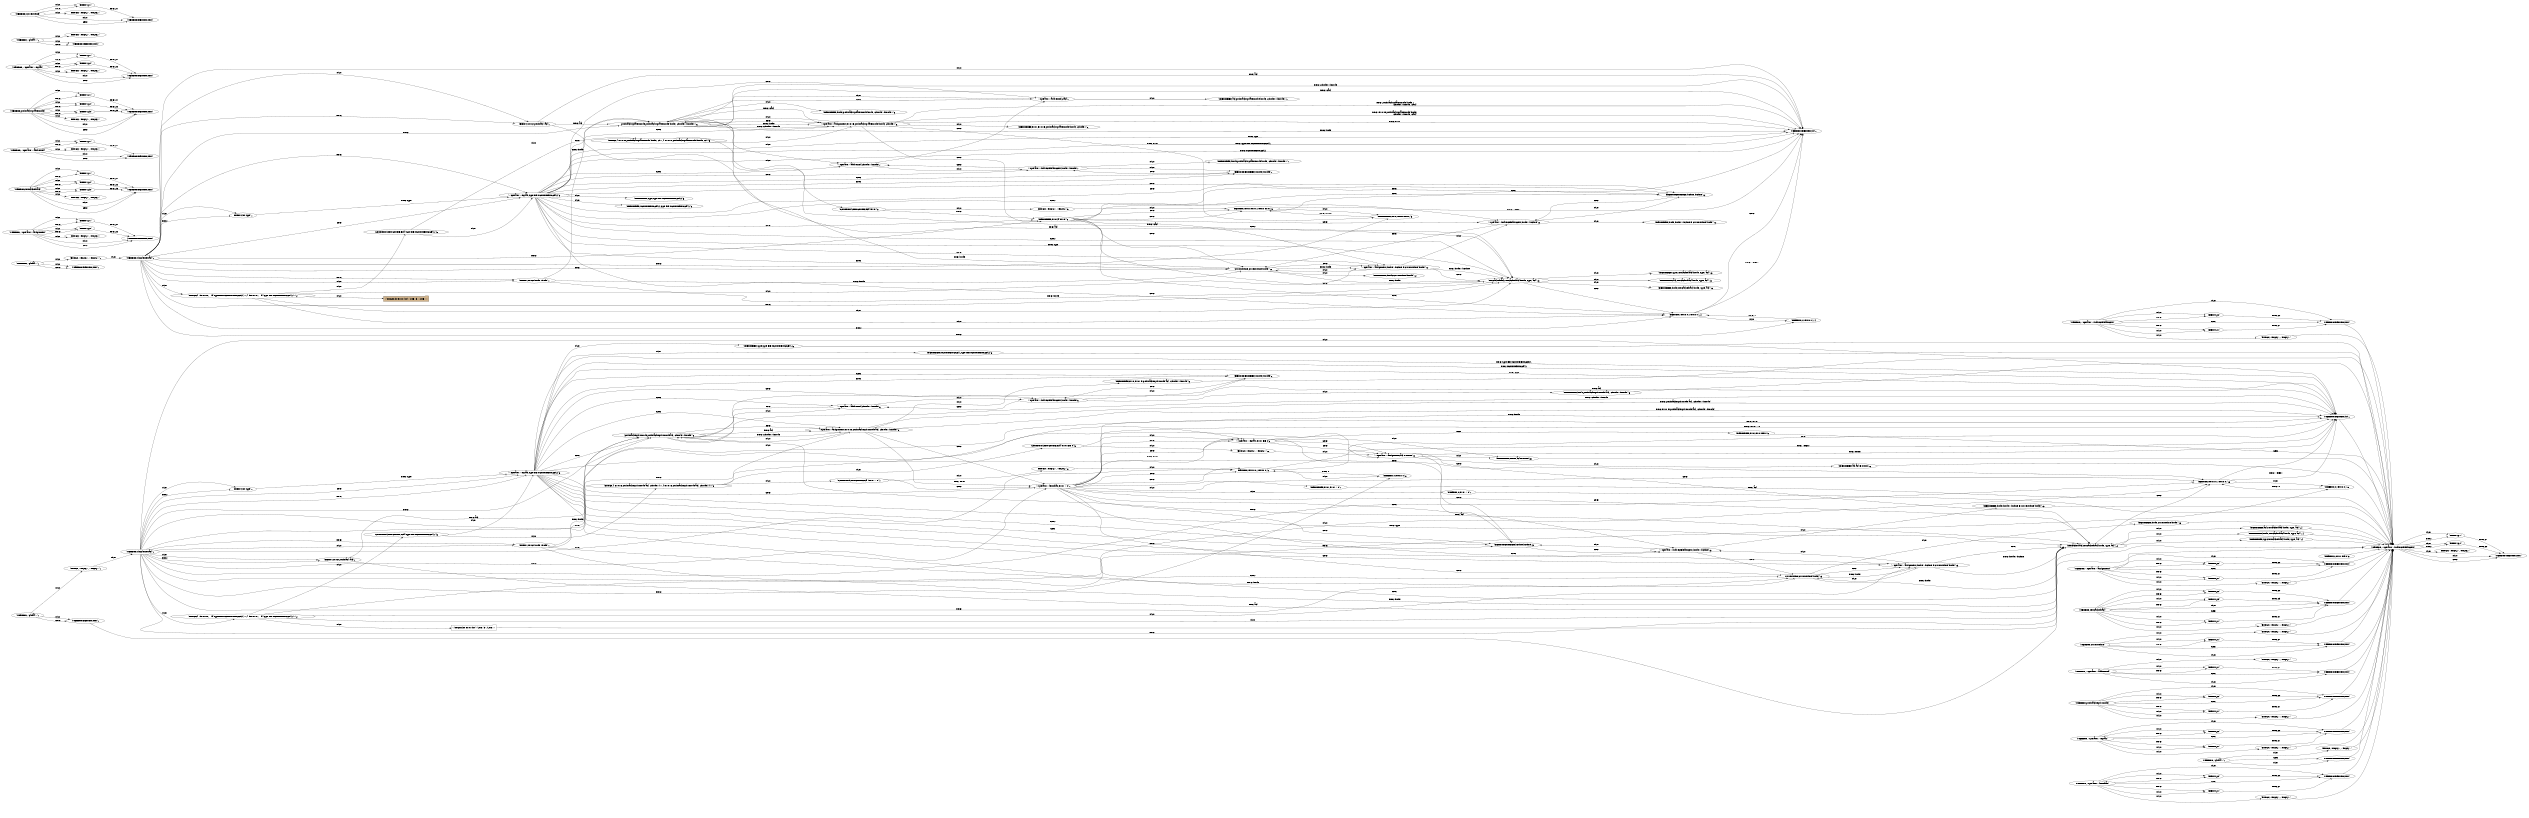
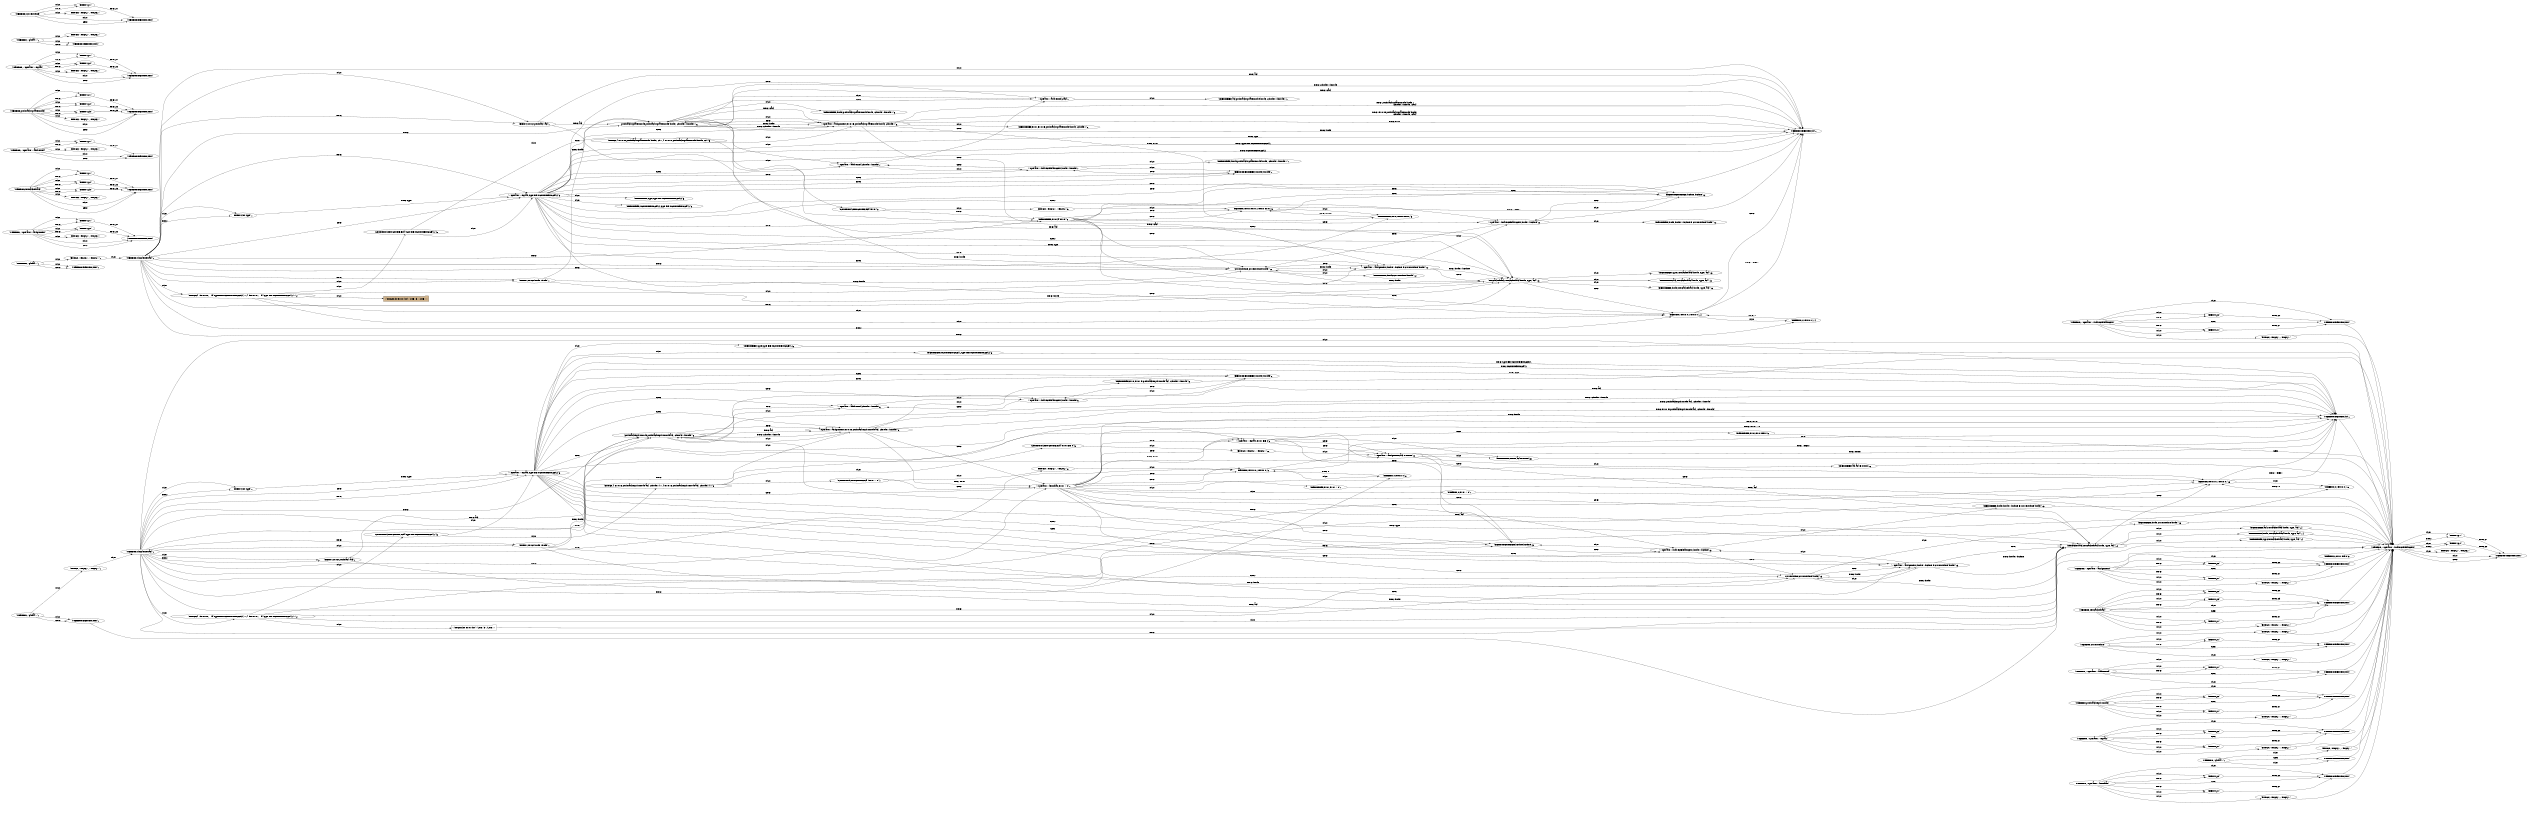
node "(IDENTIFIER,inode,posix_acl_equiv_mode(acl, &inode->i_mode))": removed
edge "(CONTROL_STRUCTURE,IF,if (error == 0))" -> "(<operator>.equals,error == 0)": removed, label "AST:"
